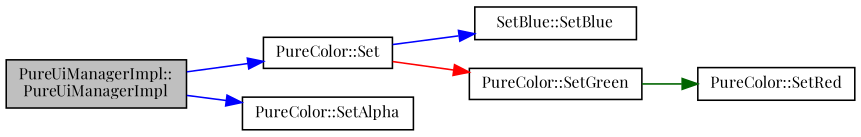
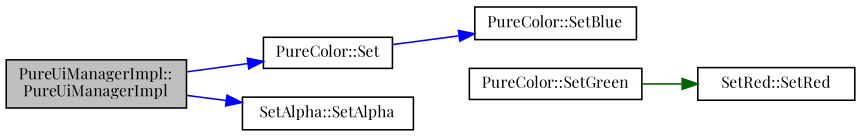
node "SetBlue::SetBlue": label "SetBlue::SetBlue" -> "PureColor::SetBlue"
edge "PureColor::Set" -> "PureColor::SetGreen": removed
node "PureColor::SetRed": label "PureColor::SetRed" -> "SetRed::SetRed"
node "PureColor::SetAlpha": label "PureColor::SetAlpha" -> "SetAlpha::SetAlpha"
